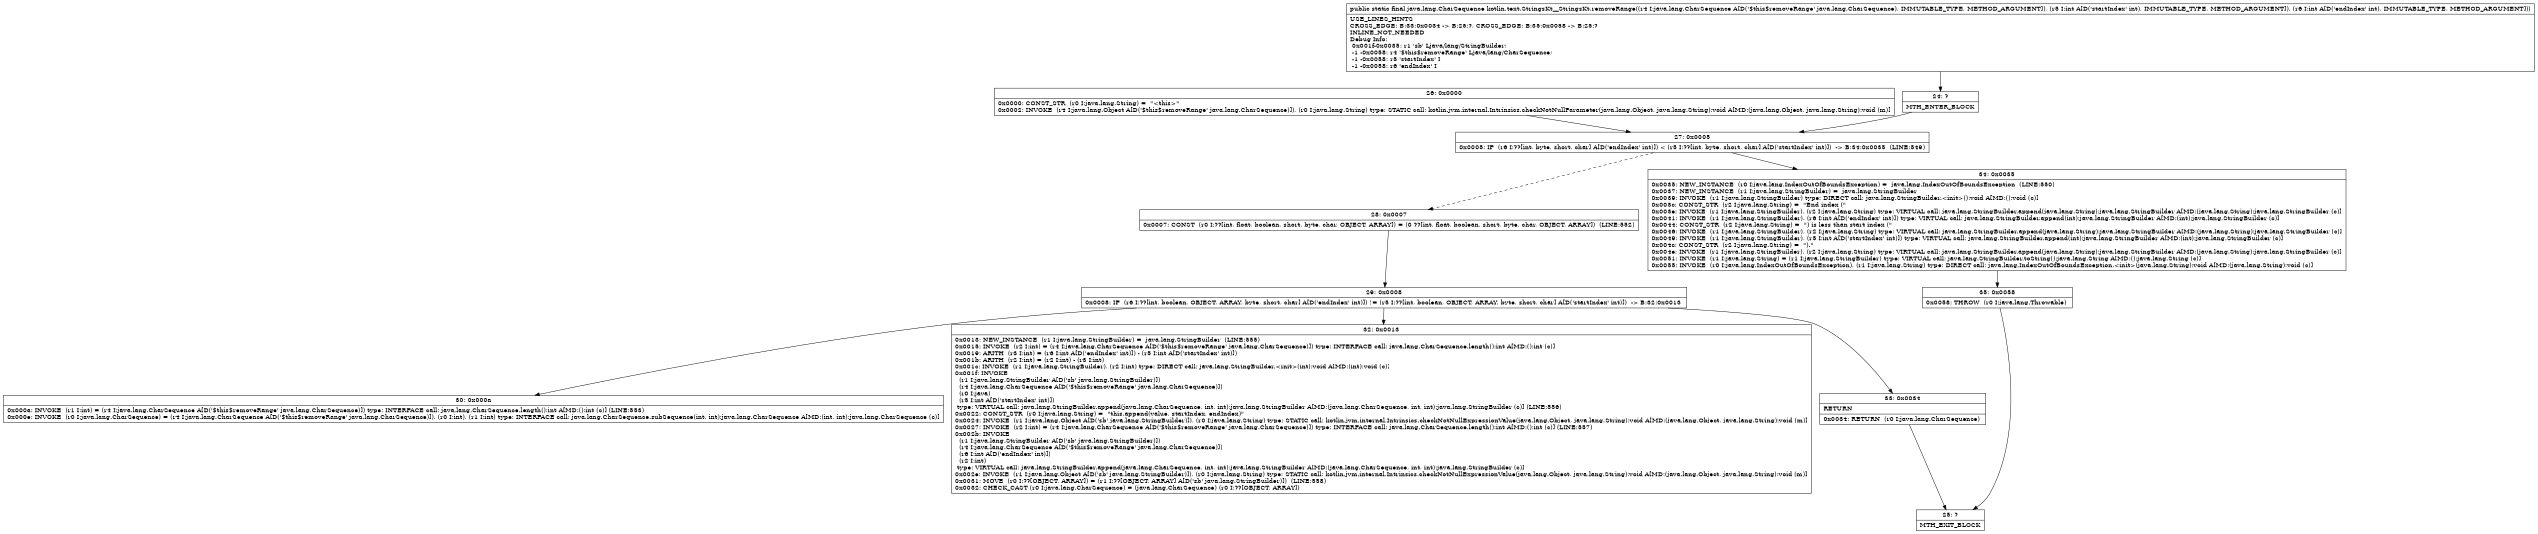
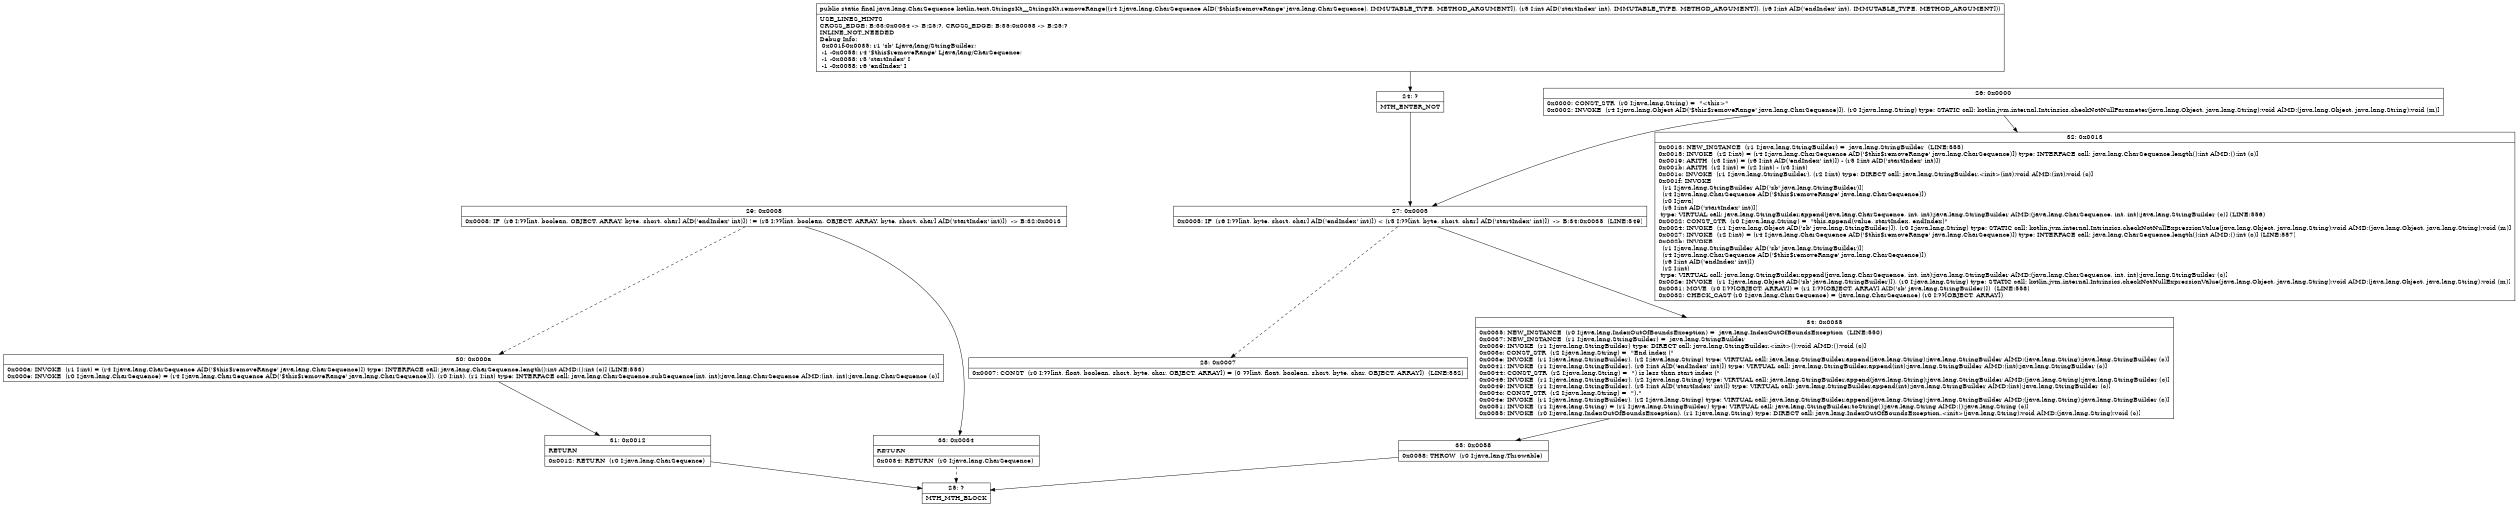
node "24: ?": text "MTH_ENTER_BLOCK" -> "MTH_ENTER_NOT"
edge "28: 0x0007" -> "29: 0x0008": removed
edge "29: 0x0008" -> "32: 0x0013": now "26: 0x0000" -> "32: 0x0013"
edge "29: 0x0008" -> "30: 0x000a": style solid -> dashed
node "31: 0x0012": added
edge "33: 0x0034" -> "25: ?": style solid -> dashed
node "25: ?": text "MTH_EXIT_BLOCK" -> "MTH_MTH_BLOCK"
